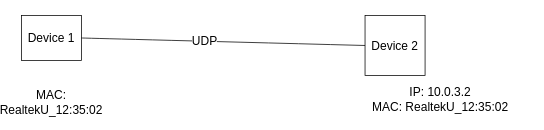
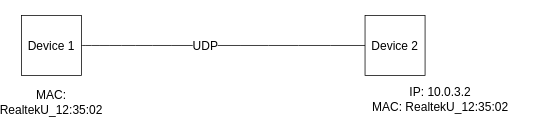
node "Device 1": size 60x45 -> 60x60
